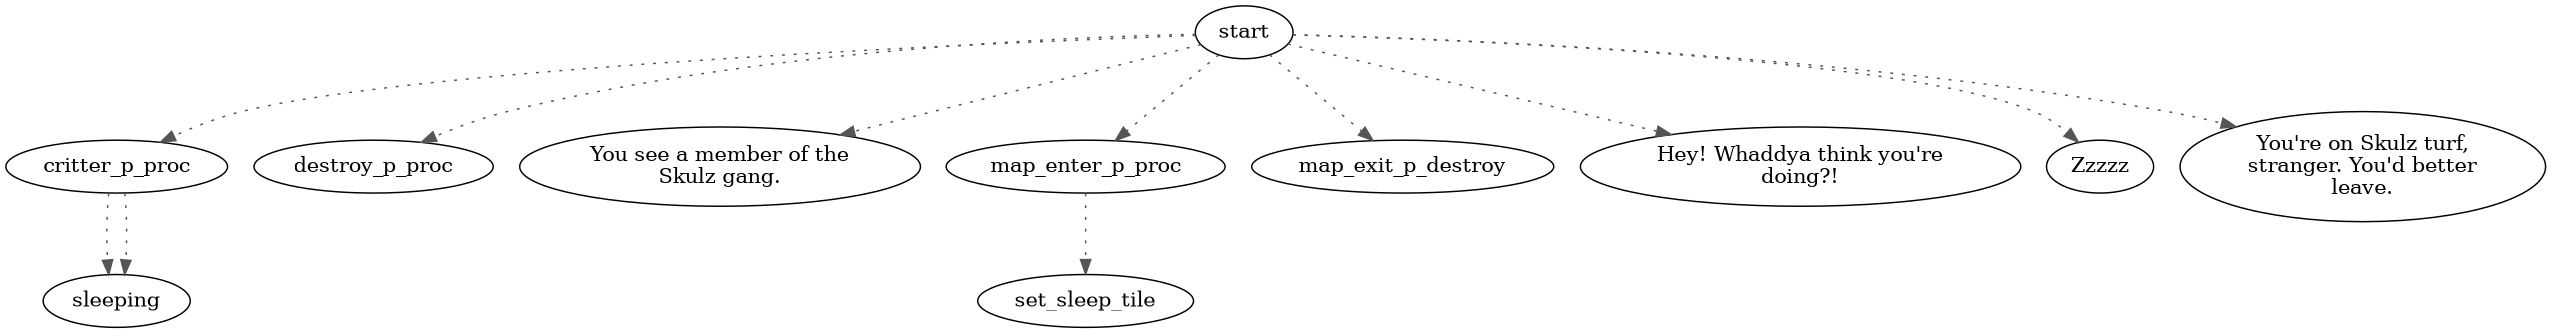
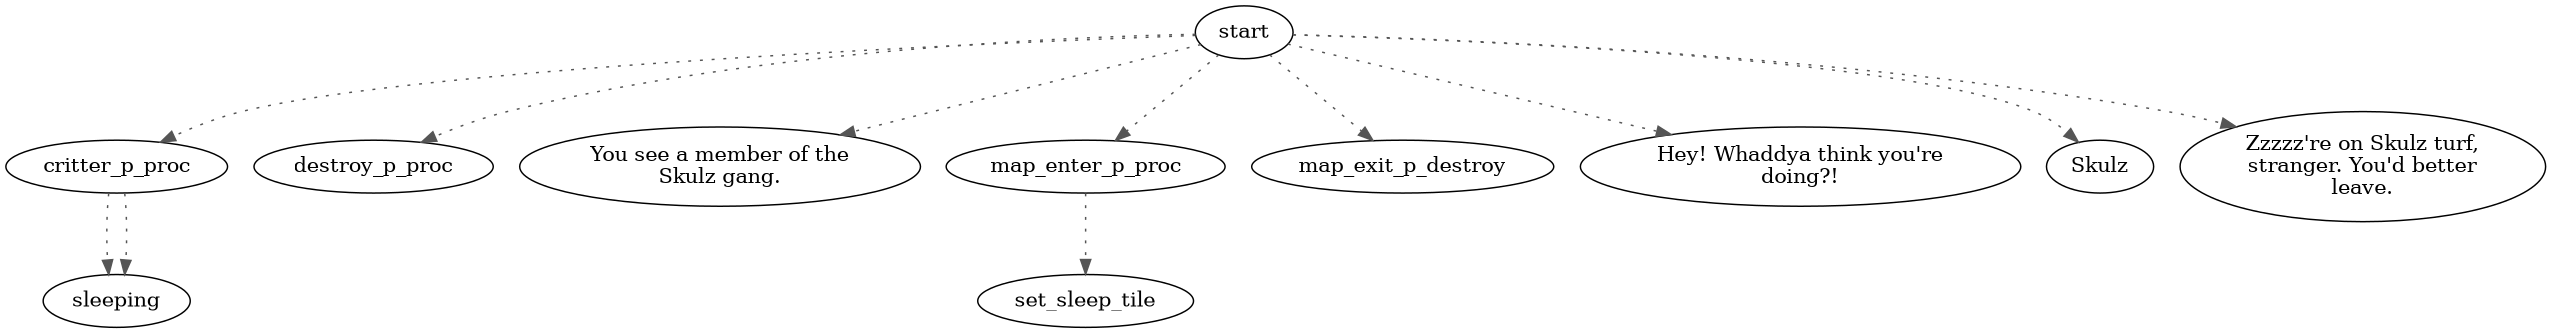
node "Zzzzz": label "Zzzzz" -> "Skulz"
node "You're on Skulz turf, stranger. You'd better leave.": label "You're on Skulz turf, stranger. You'd better leave." -> "Zzzzz're on Skulz turf, stranger. You'd better leave."
